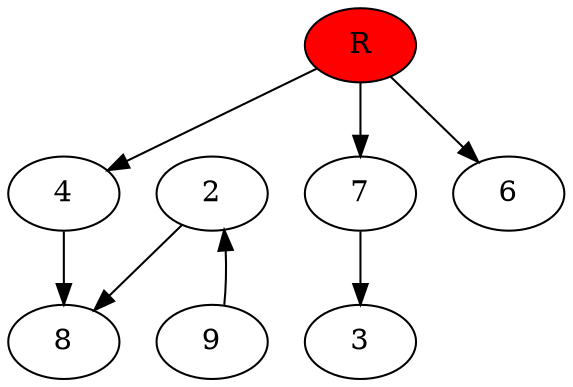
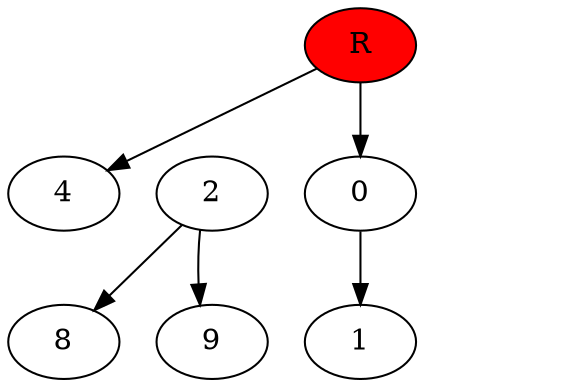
node "7": label "7" -> "0"
node "6": removed
edge "4" -> "8": removed
edge "9" -> "2": reversed
node "3": label "3" -> "1"
